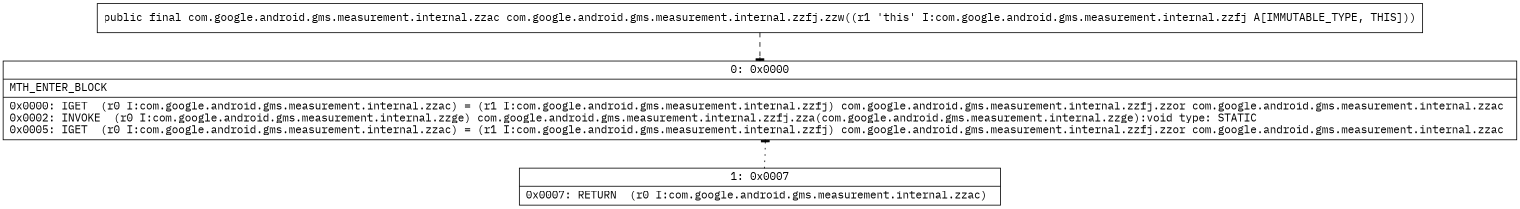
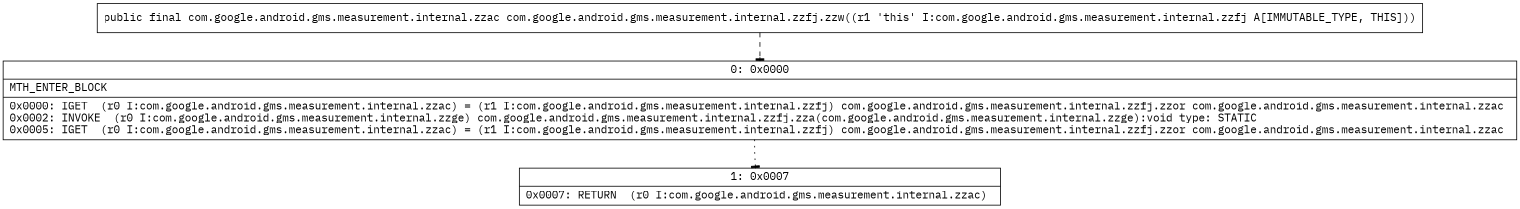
edge "1: 0x0007" -> "0: 0x0000": reversed
